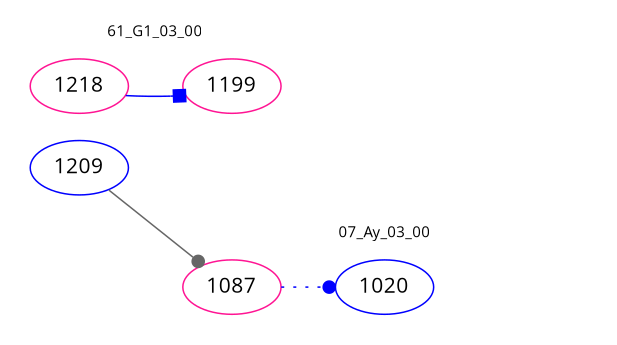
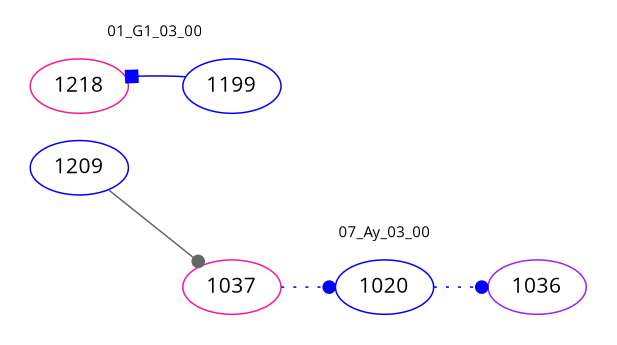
cluster "61_G1_03_00": label "61_G1_03_00" -> "01_G1_03_00"
node "1199": color deeppink -> blue
edge "1218" -> "1199": reversed
node "1087": label "1087" -> "1037"
node "1036": added
